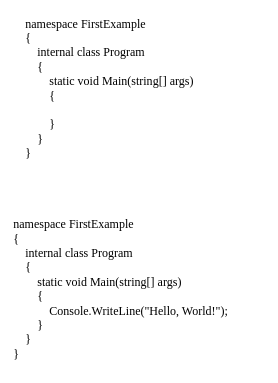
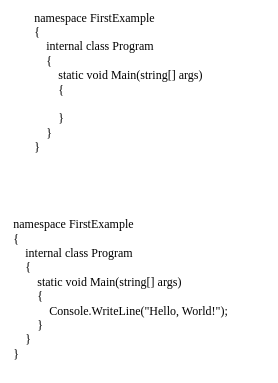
node "namespace FirstExample { internal class Program { static void Main(string[] args) { } } }": moved (135, 91) -> (144, 85)
